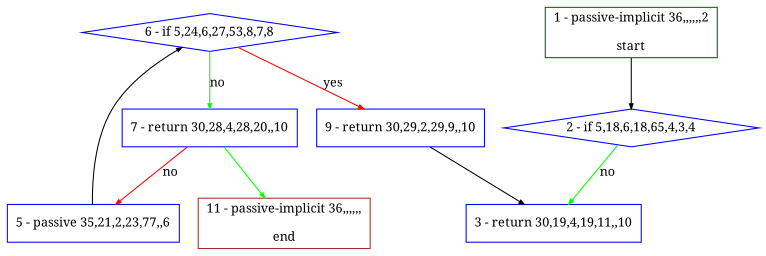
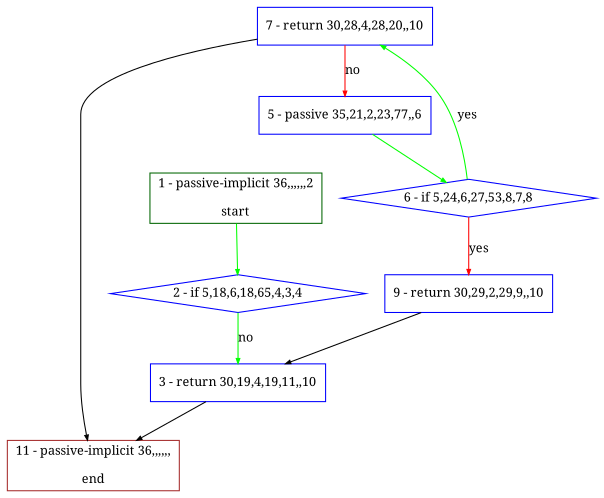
edge "1 - passive-implicit 36,,,,,,2 start" -> "2 - if 5,18,6,18,65,4,3,4": color #000000 -> #00ff00
edge "6 - if 5,24,6,27,53,8,7,8" -> "7 - return 30,28,4,28,20,,10": label "no" -> "yes"
edge "5 - passive 35,21,2,23,77,,6" -> "6 - if 5,24,6,27,53,8,7,8": color #000000 -> #00ff00
edge "7 - return 30,28,4,28,20,,10" -> "11 - passive-implicit 36,,,,,, end": color #00ff00 -> #000000
edge "3 - return 30,19,4,19,11,,10" -> "11 - passive-implicit 36,,,,,, end": added
